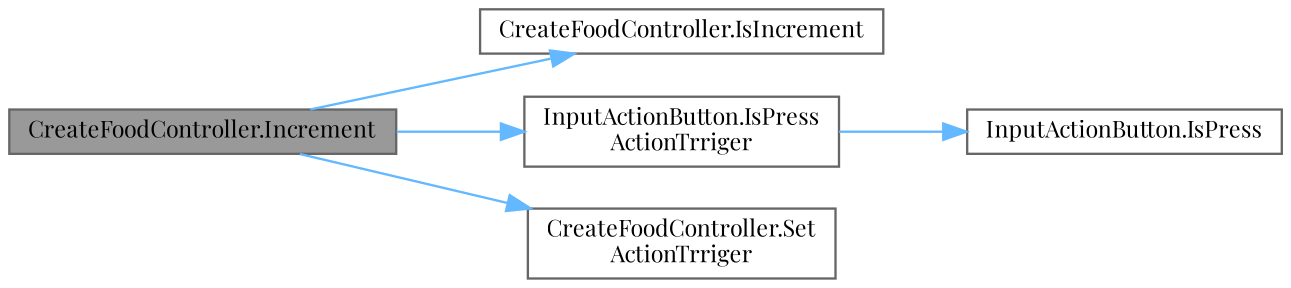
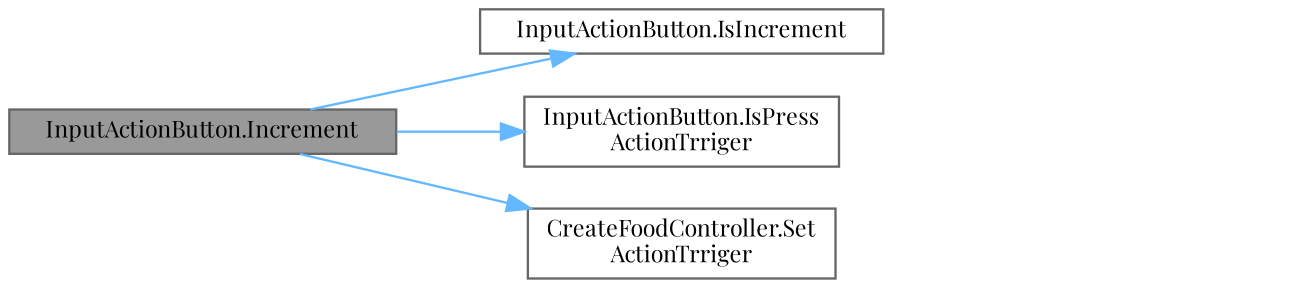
node "CreateFoodController.IsIncrement": label "CreateFoodController.IsIncrement" -> "InputActionButton.IsIncrement"
node "CreateFoodController.Increment": label "CreateFoodController.Increment" -> "InputActionButton.Increment"
node "InputActionButton.IsPress": removed
